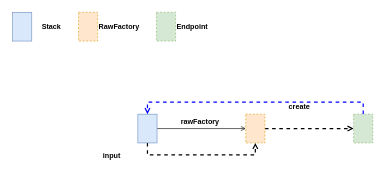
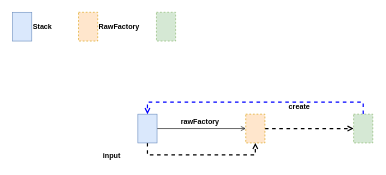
node "Stack": moved (56, 27) -> (47, 27)
node "Endpoint": removed
